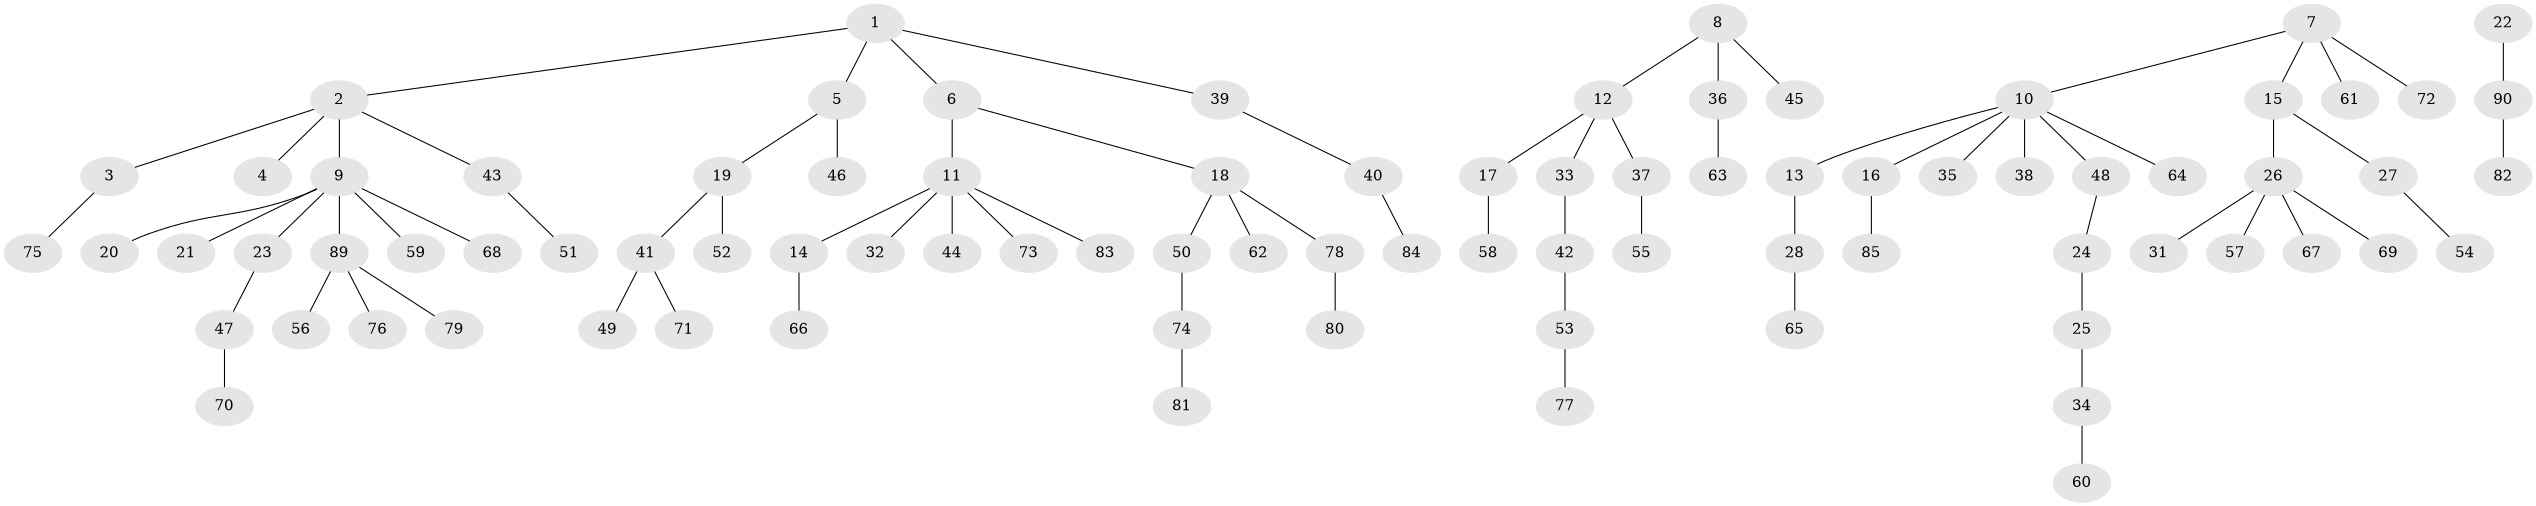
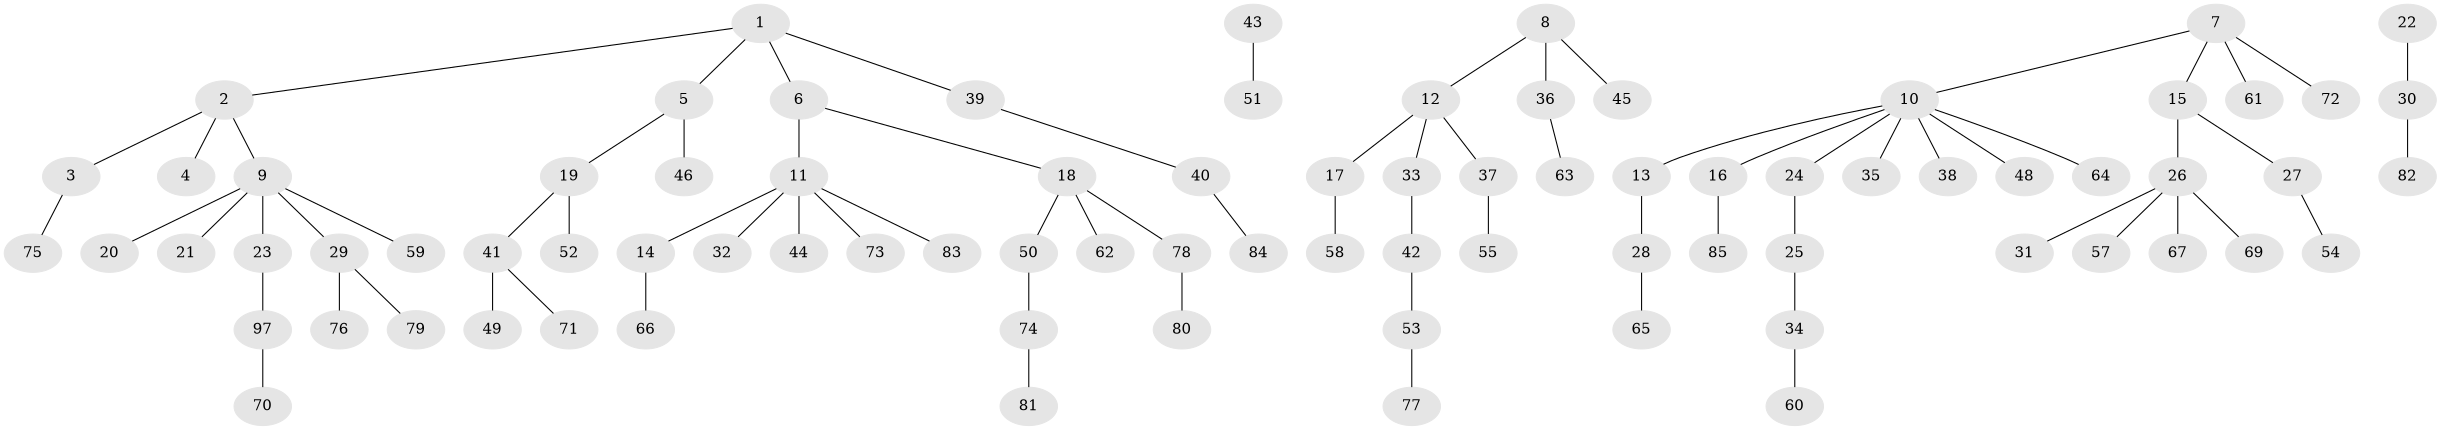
node "90": label "90" -> "30"
edge "2" -- "43": removed
edge "48" -- "24": now "10" -- "24"
node "89": label "89" -> "29"
node "68": removed
node "47": label "47" -> "97"
node "56": removed
